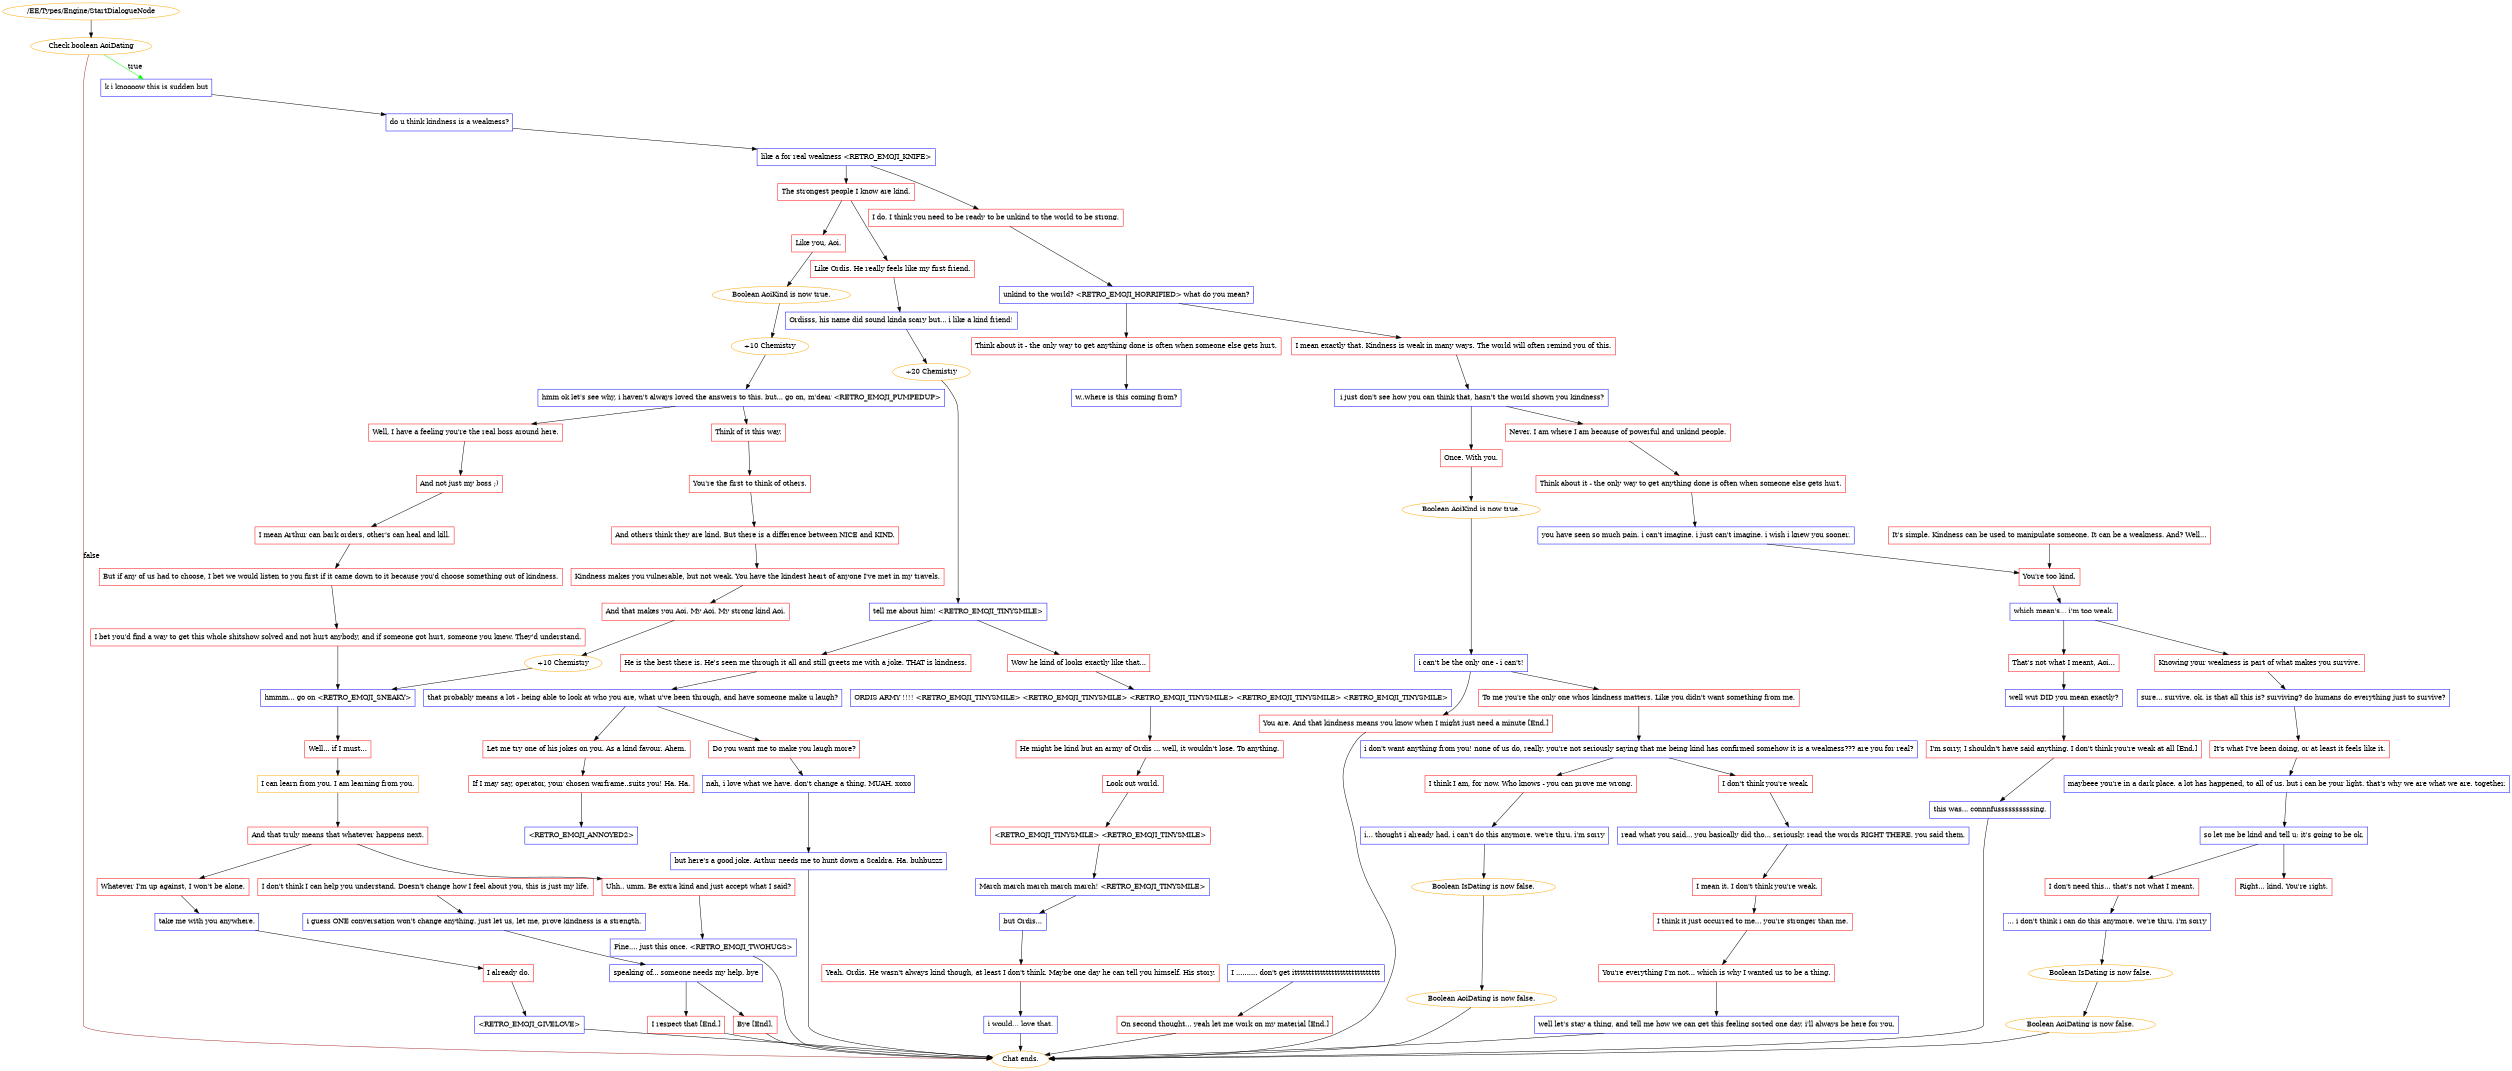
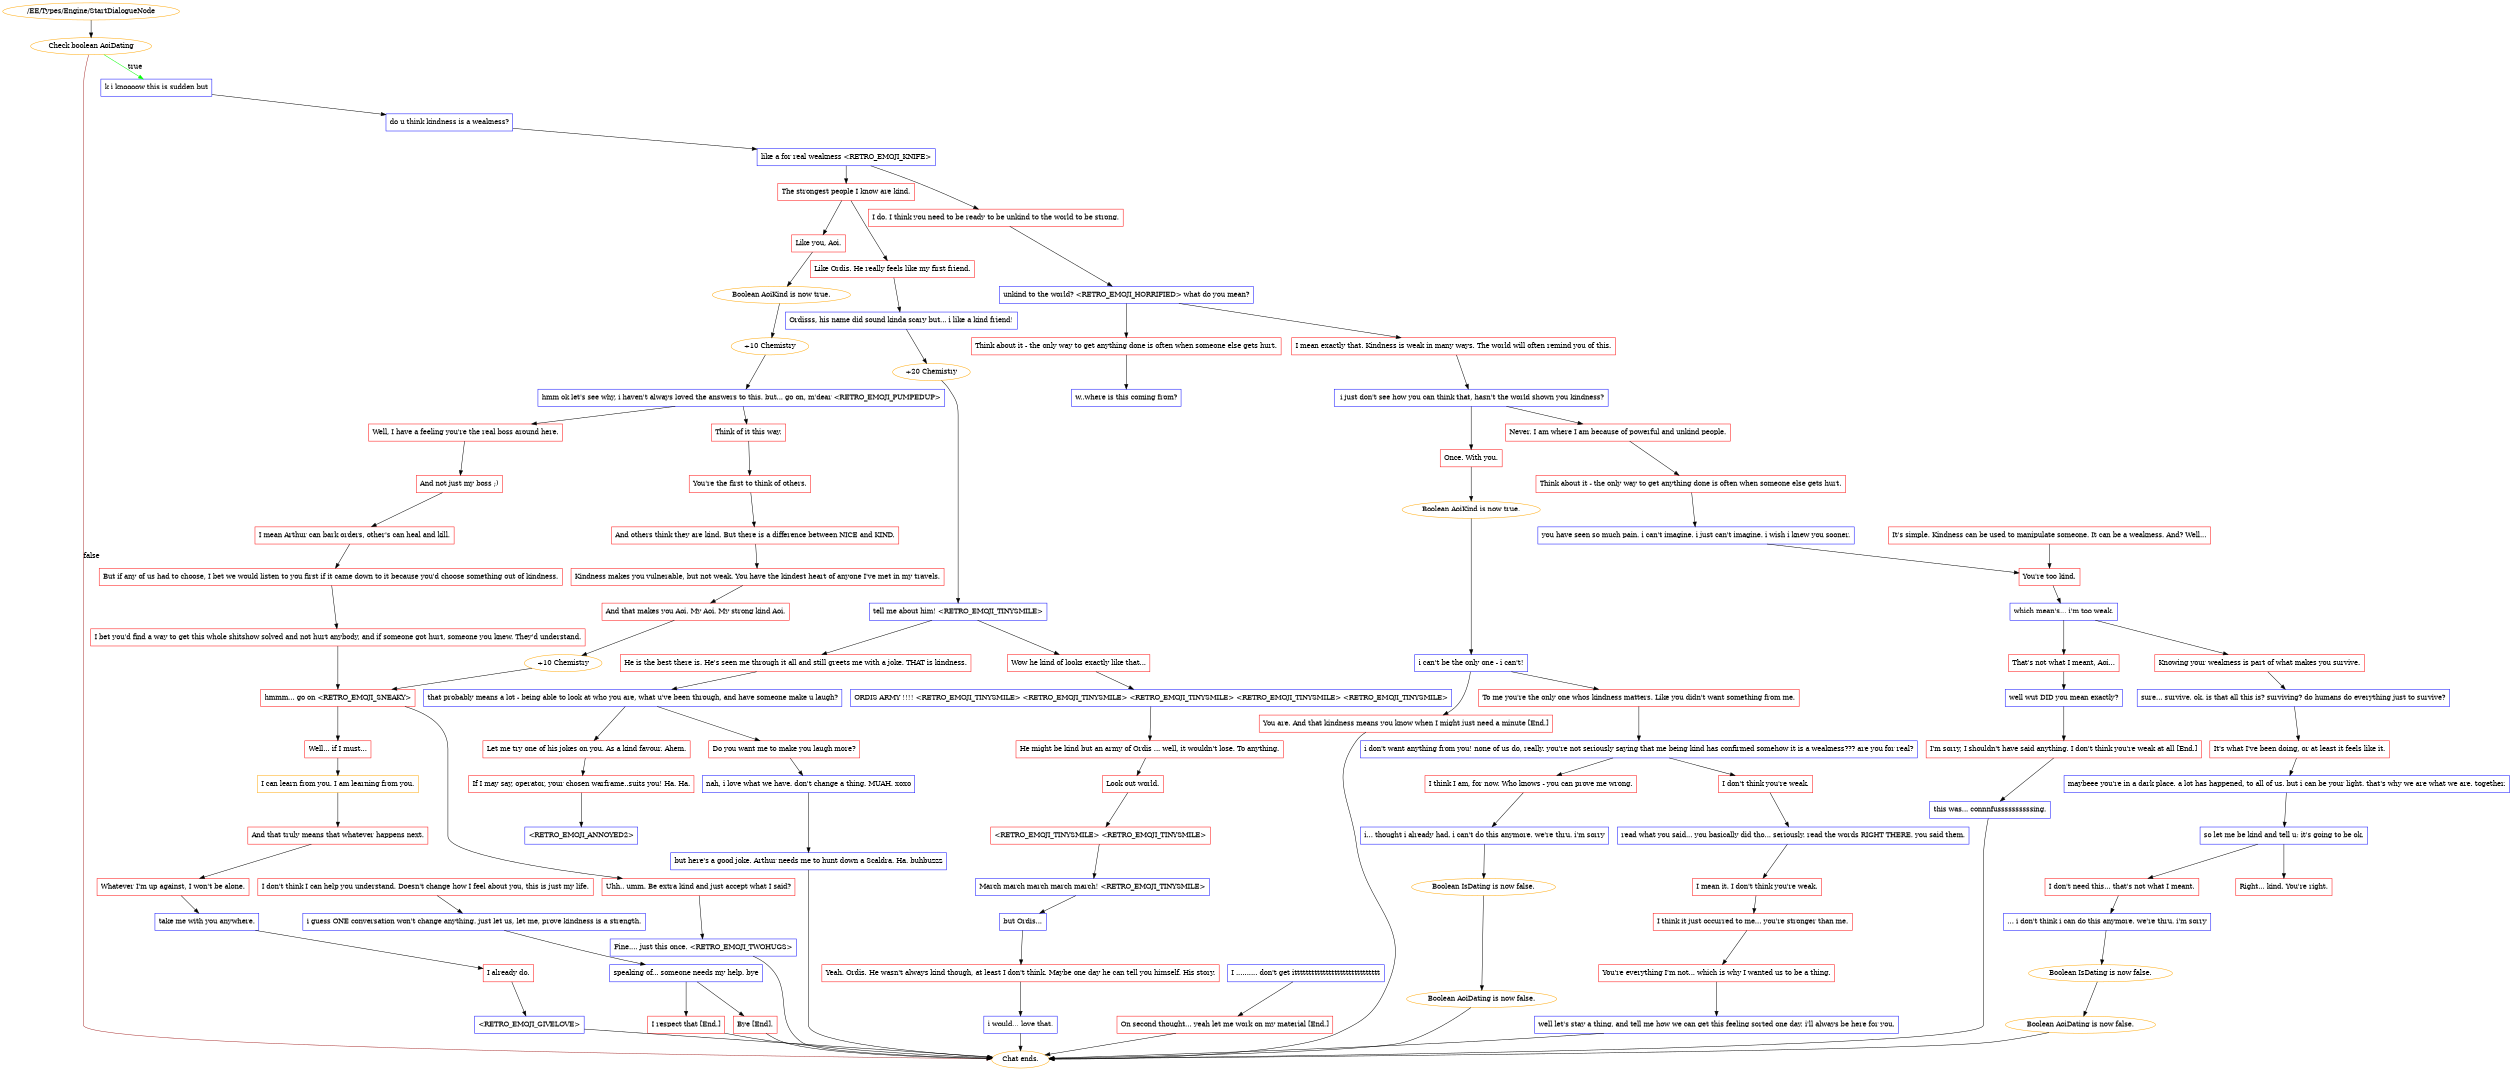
node "hmmm... go on <RETRO_EMOJI_SNEAKY>": color blue -> red
edge "And that truly means that whatever happens next." -> "Uhh.. umm. Be extra kind and just accept what I said?": now "hmmm... go on <RETRO_EMOJI_SNEAKY>" -> "Uhh.. umm. Be extra kind and just accept what I said?"
